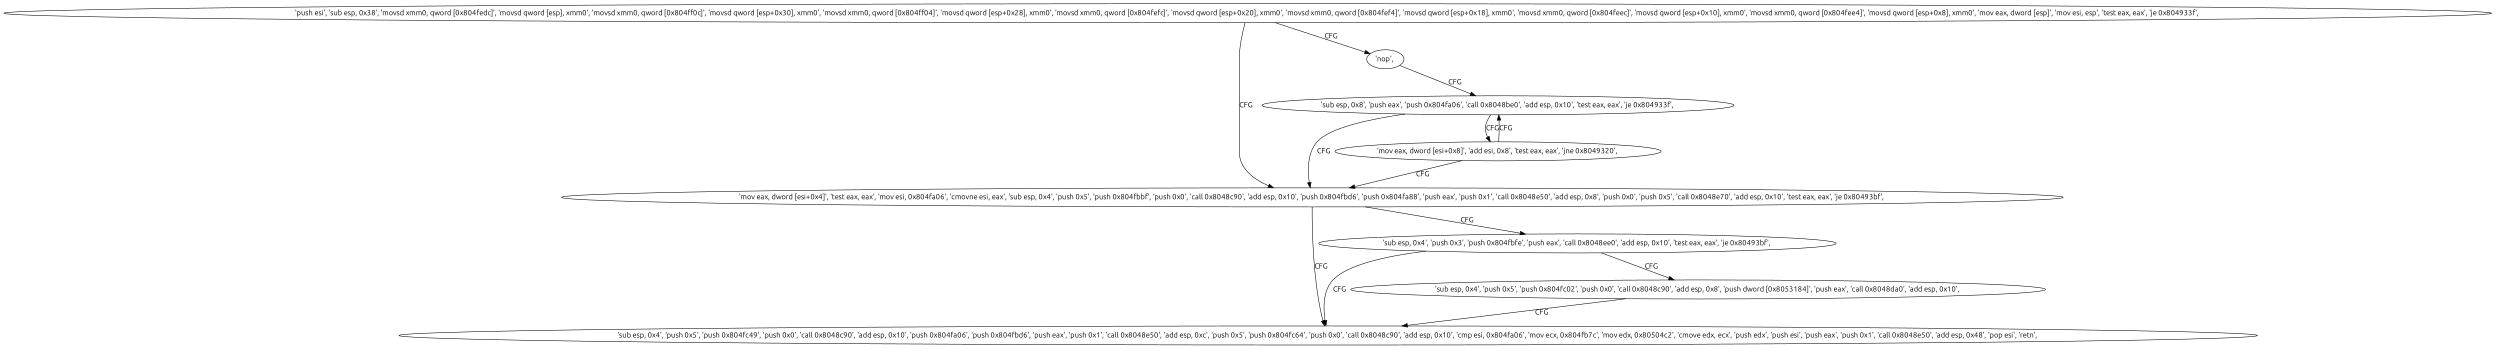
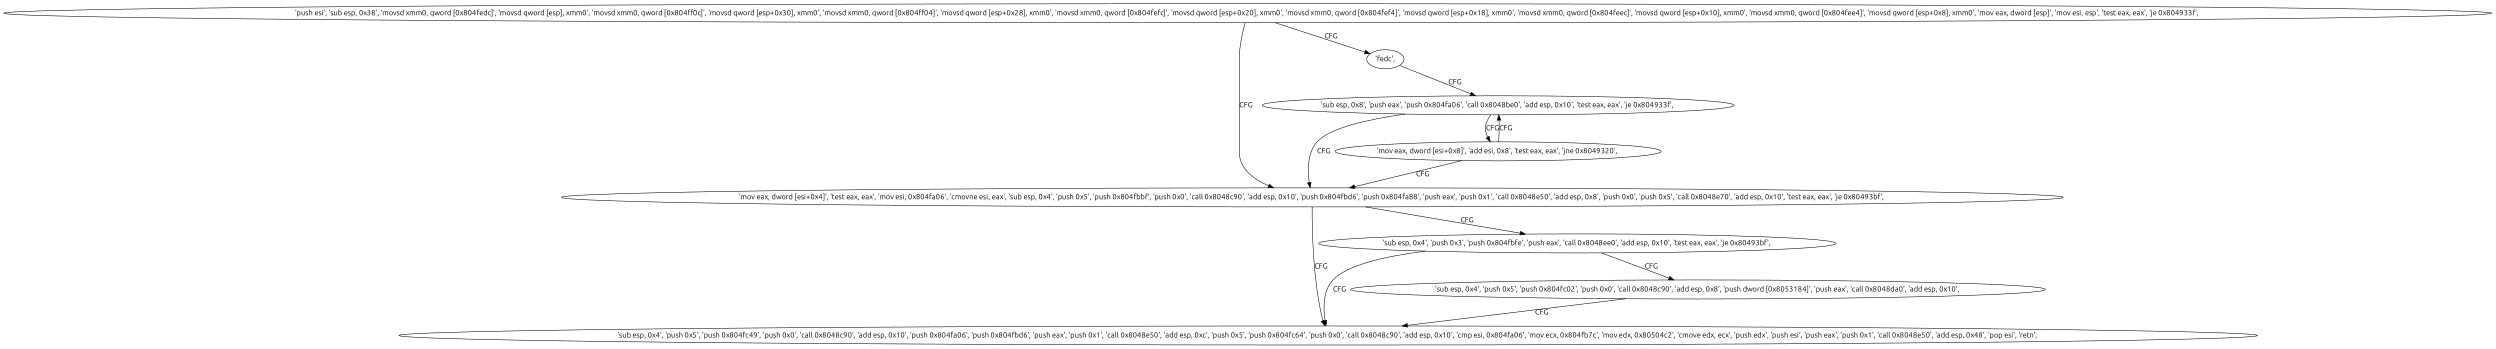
node "'nop',": label "'nop'," -> "'fedc',"
